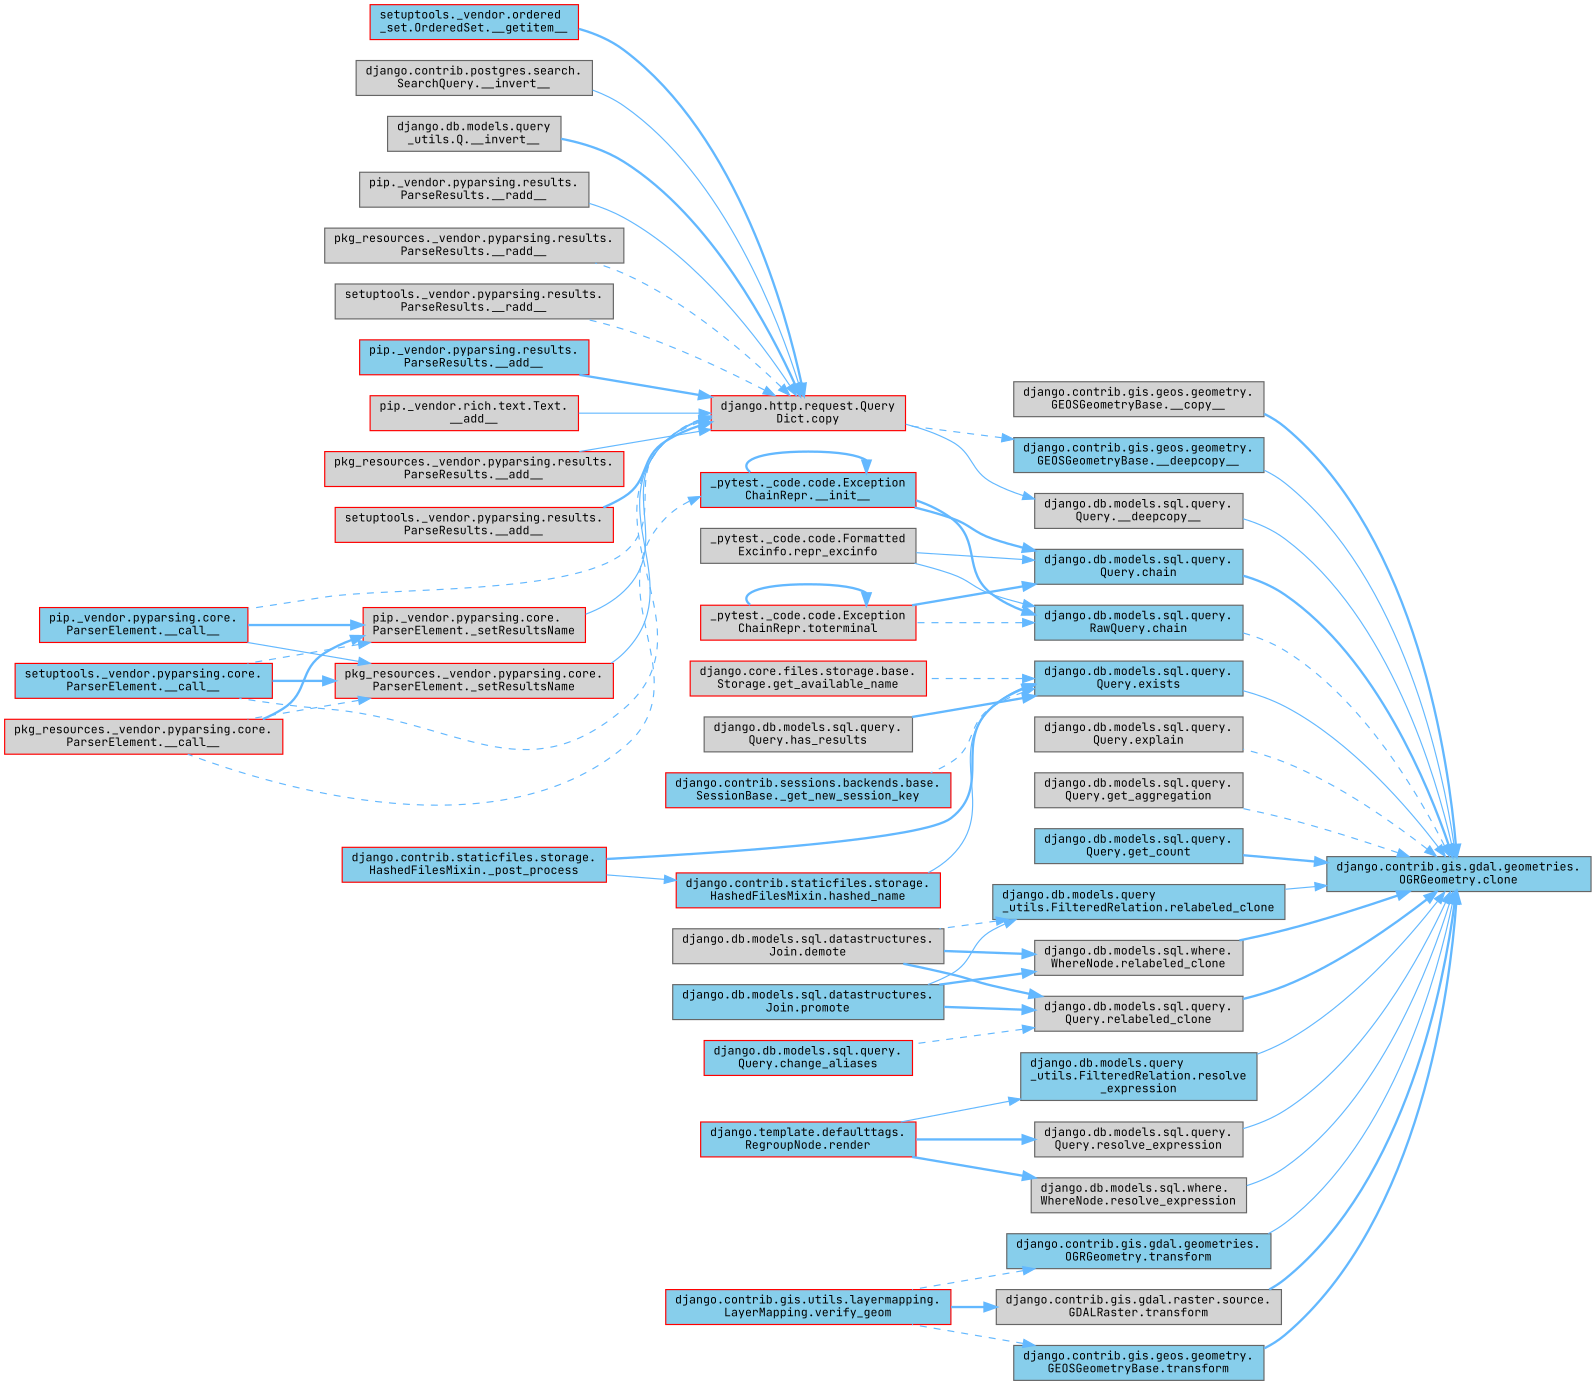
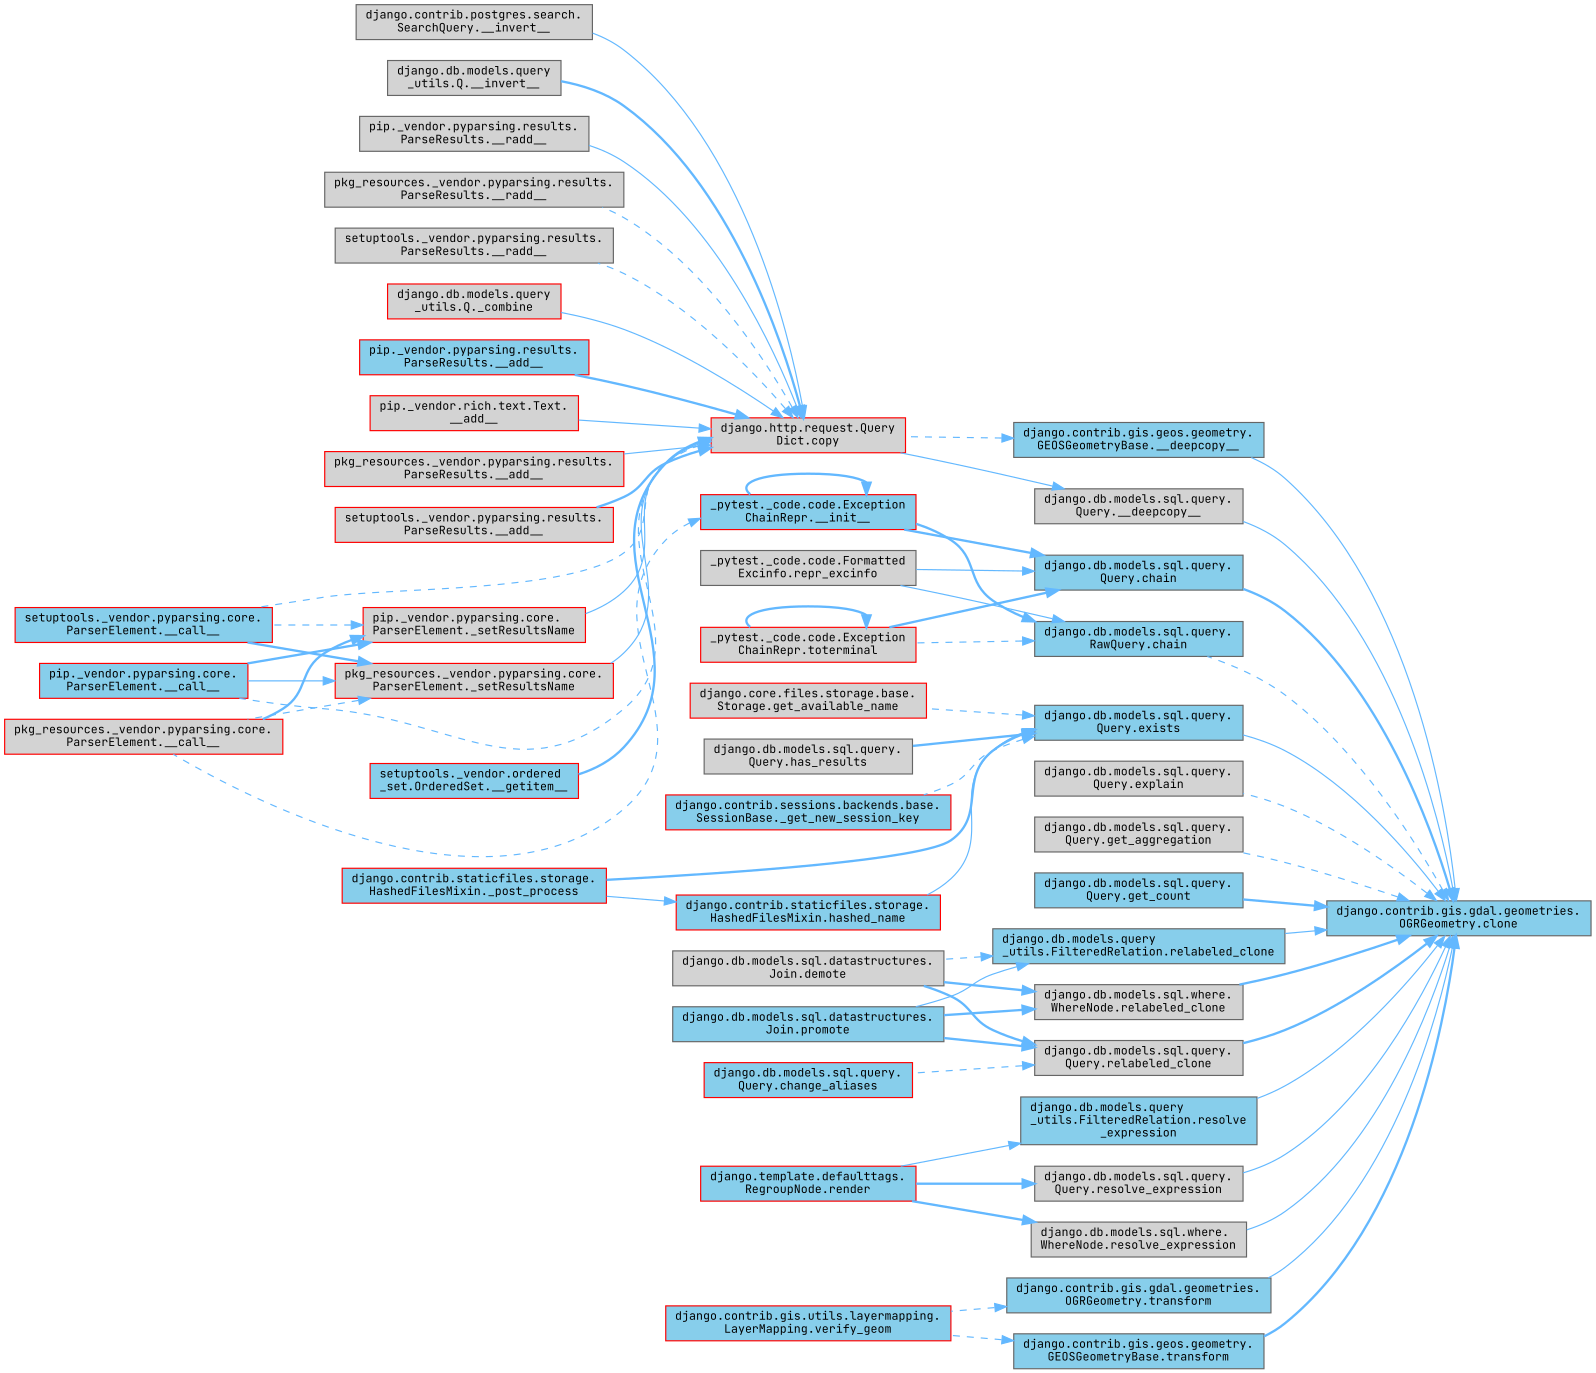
node "django.db.models.query _utils.Q._combine": added
node "django.contrib.gis.geos.geometry. GEOSGeometryBase.__copy__": removed
node "django.contrib.gis.gdal.raster.source. GDALRaster.transform": removed
